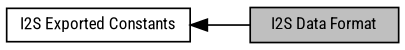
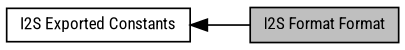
node "I2S Data Format": label "I2S Data Format" -> "I2S Format Format"
